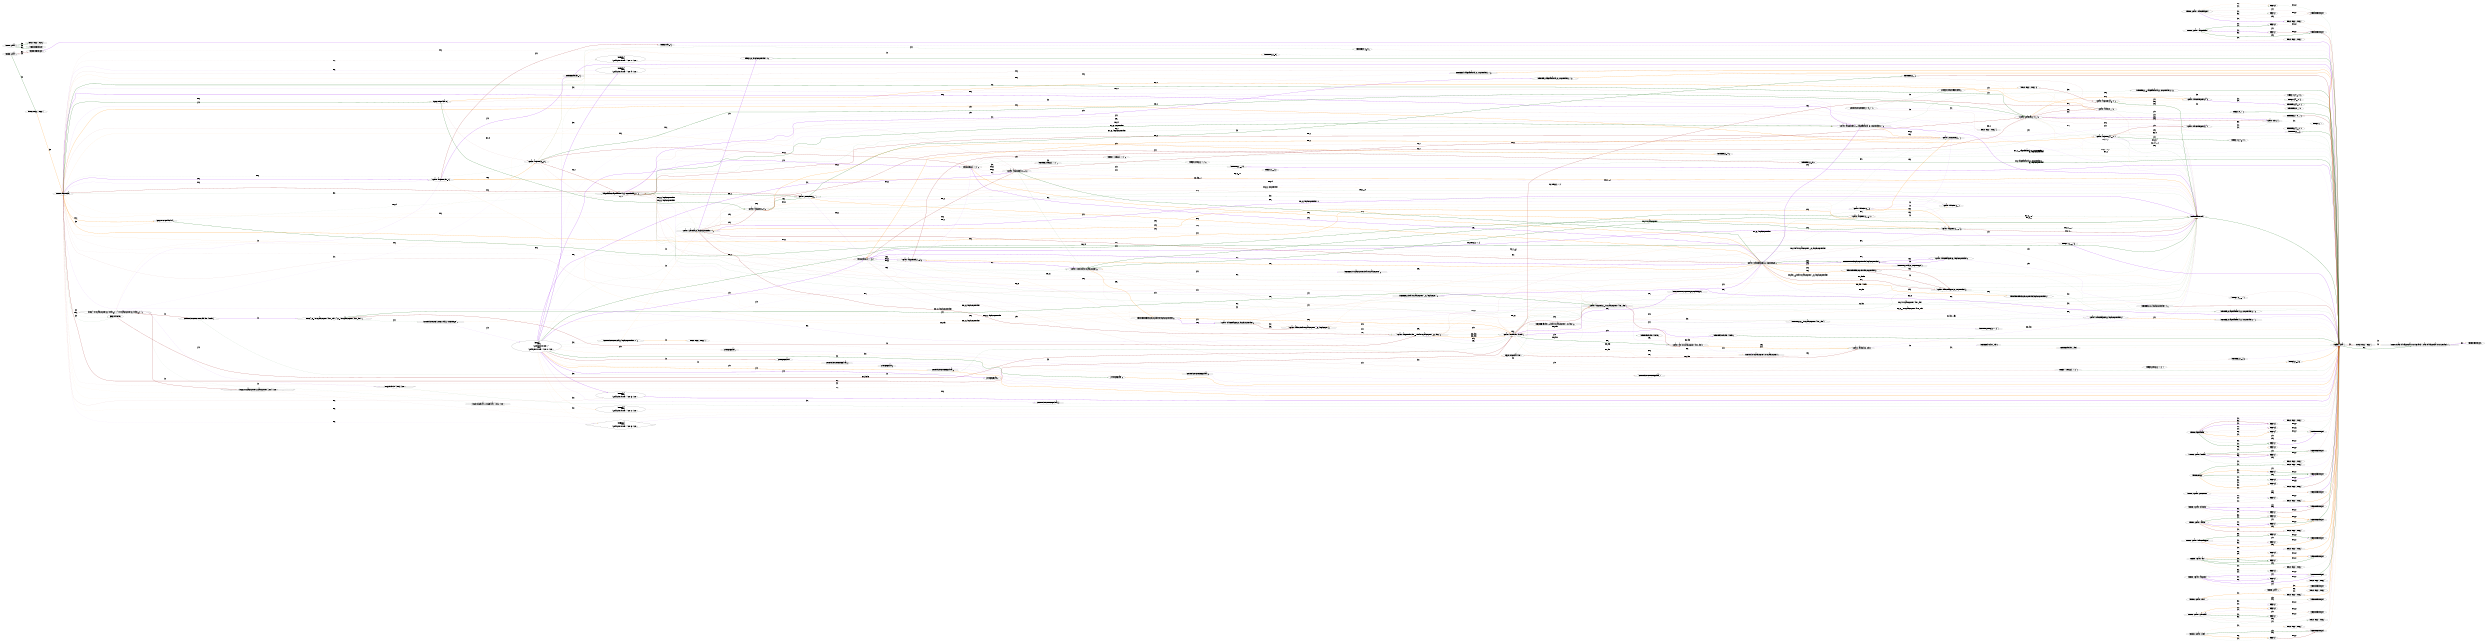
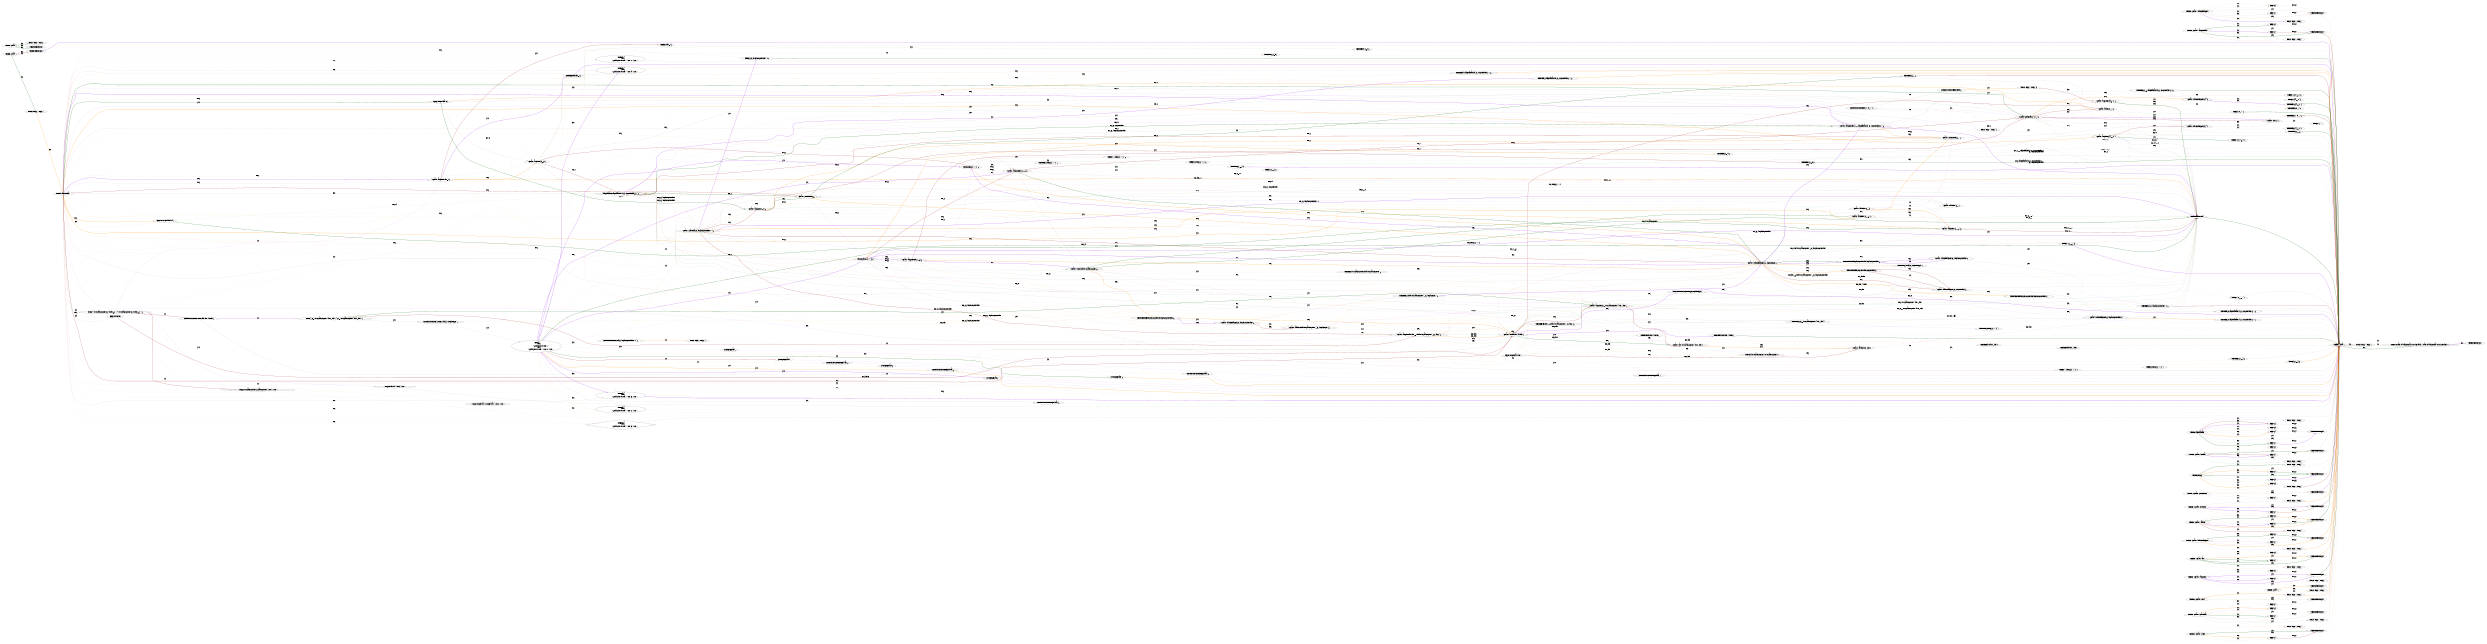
edge "(<operator>.assignment,*p = to)" -> "(<operator>.greaterThan,p > to + 1)": style bold -> dashed
